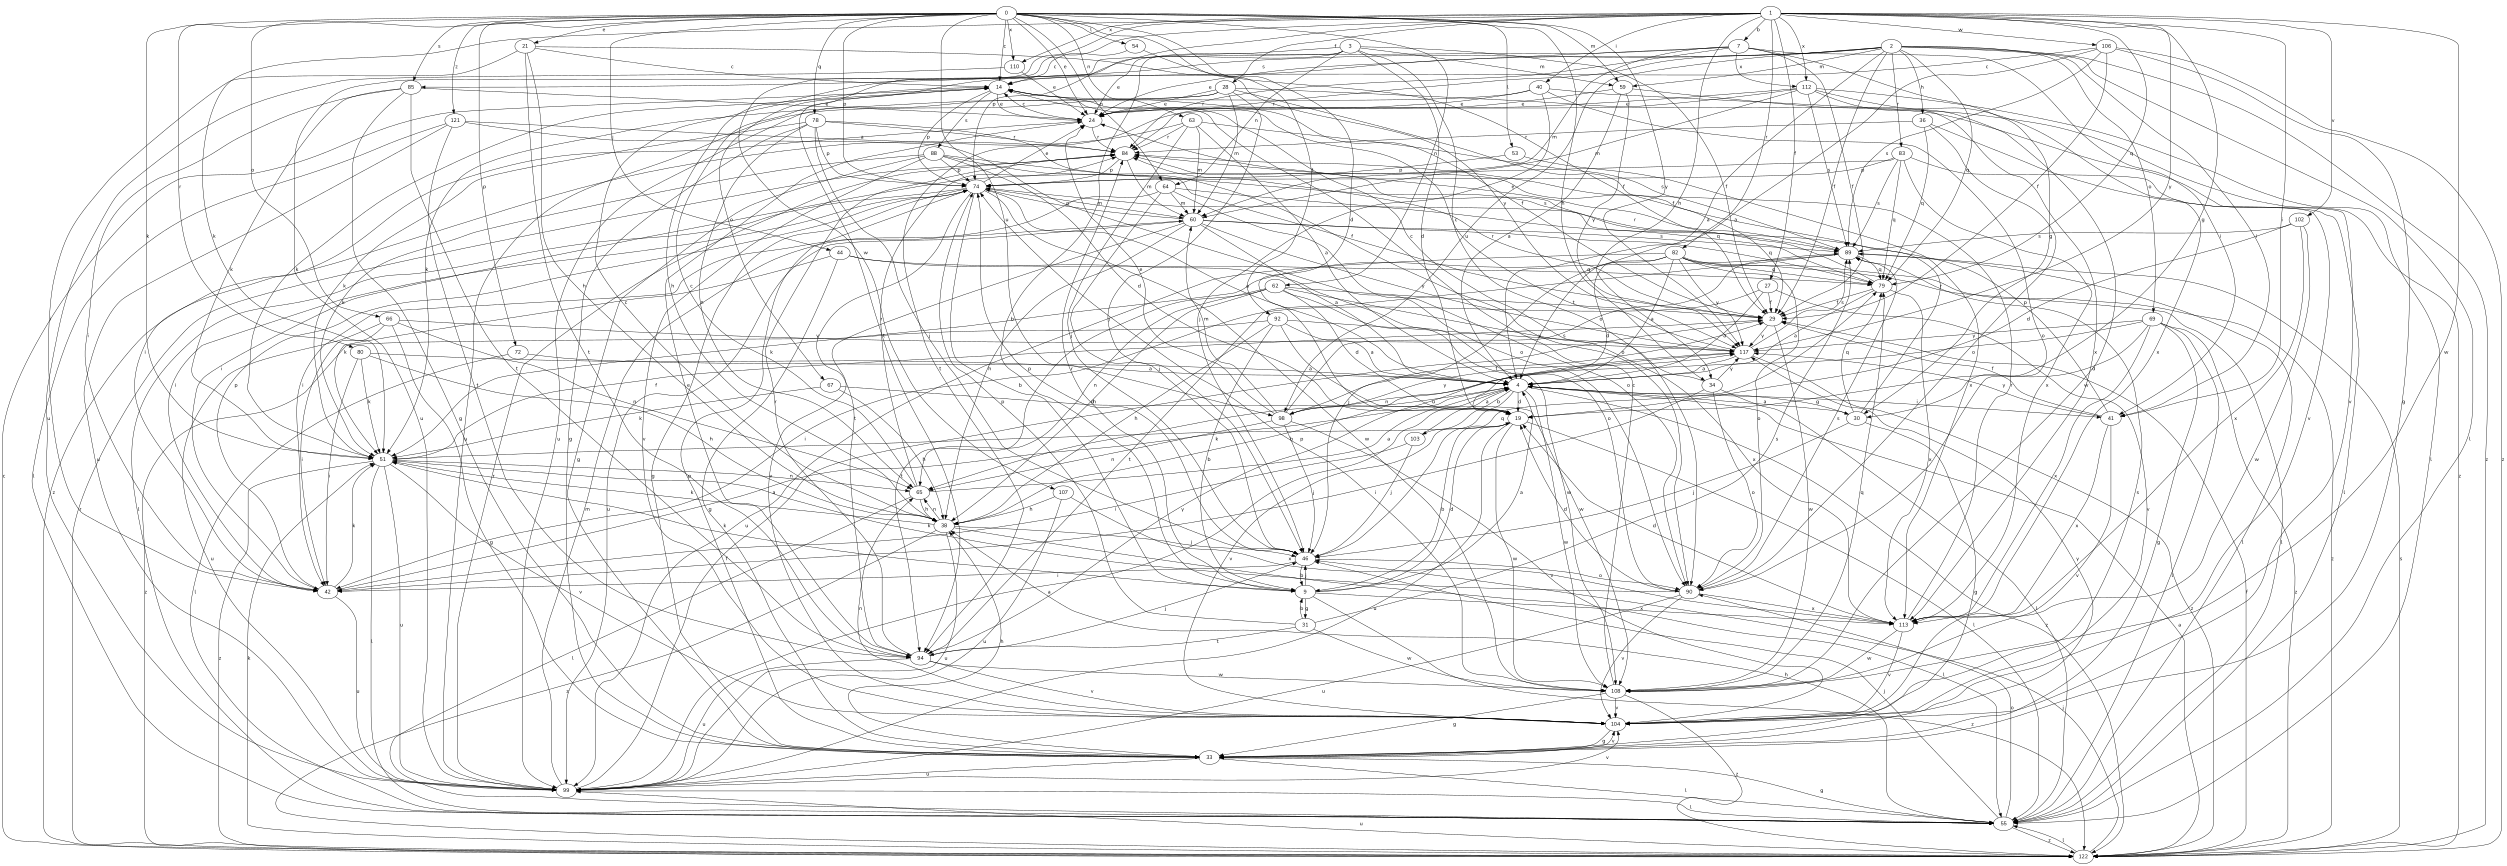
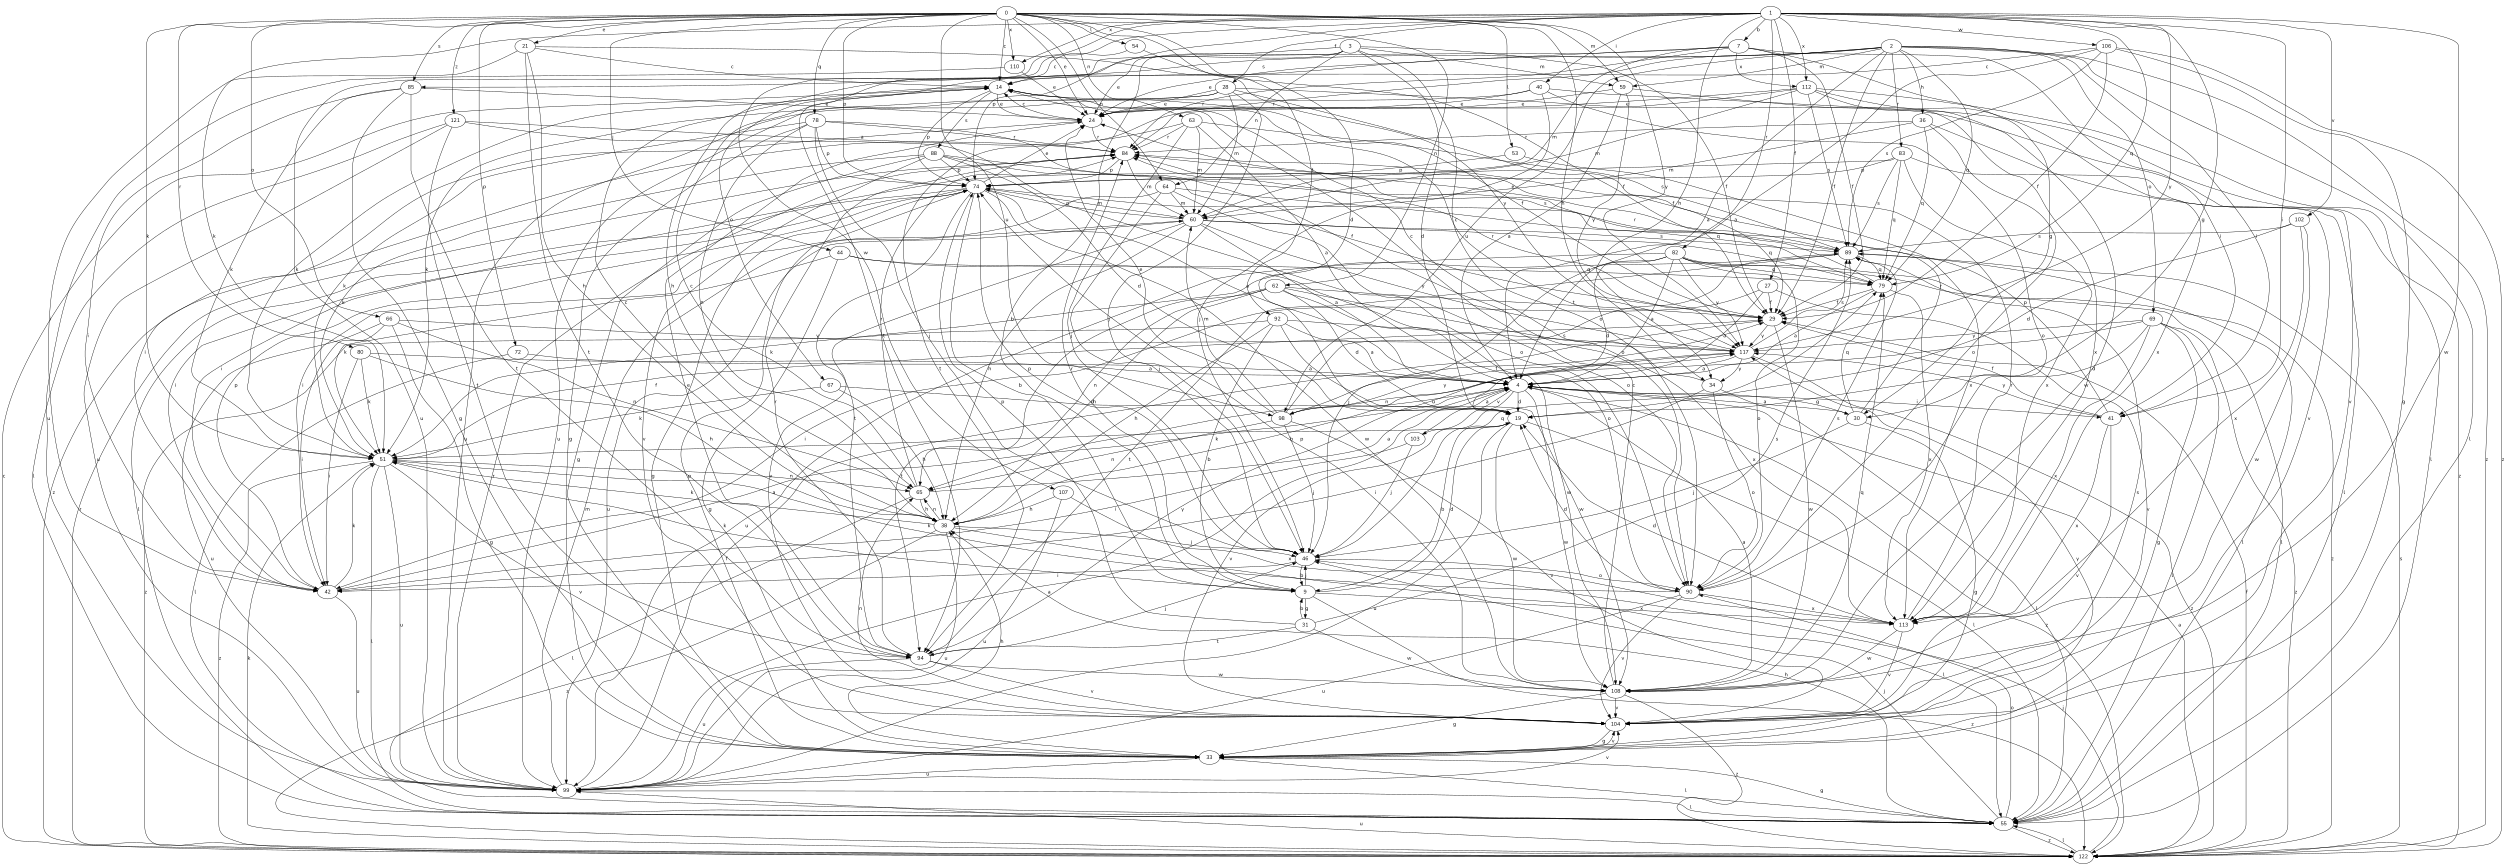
edge "36" -> "60": added, label "m"
edge "34" -> "117": reversed
edge "4" -> "103": label "b" -> "v"
edge "9" -> "4": now "108" -> "4"
